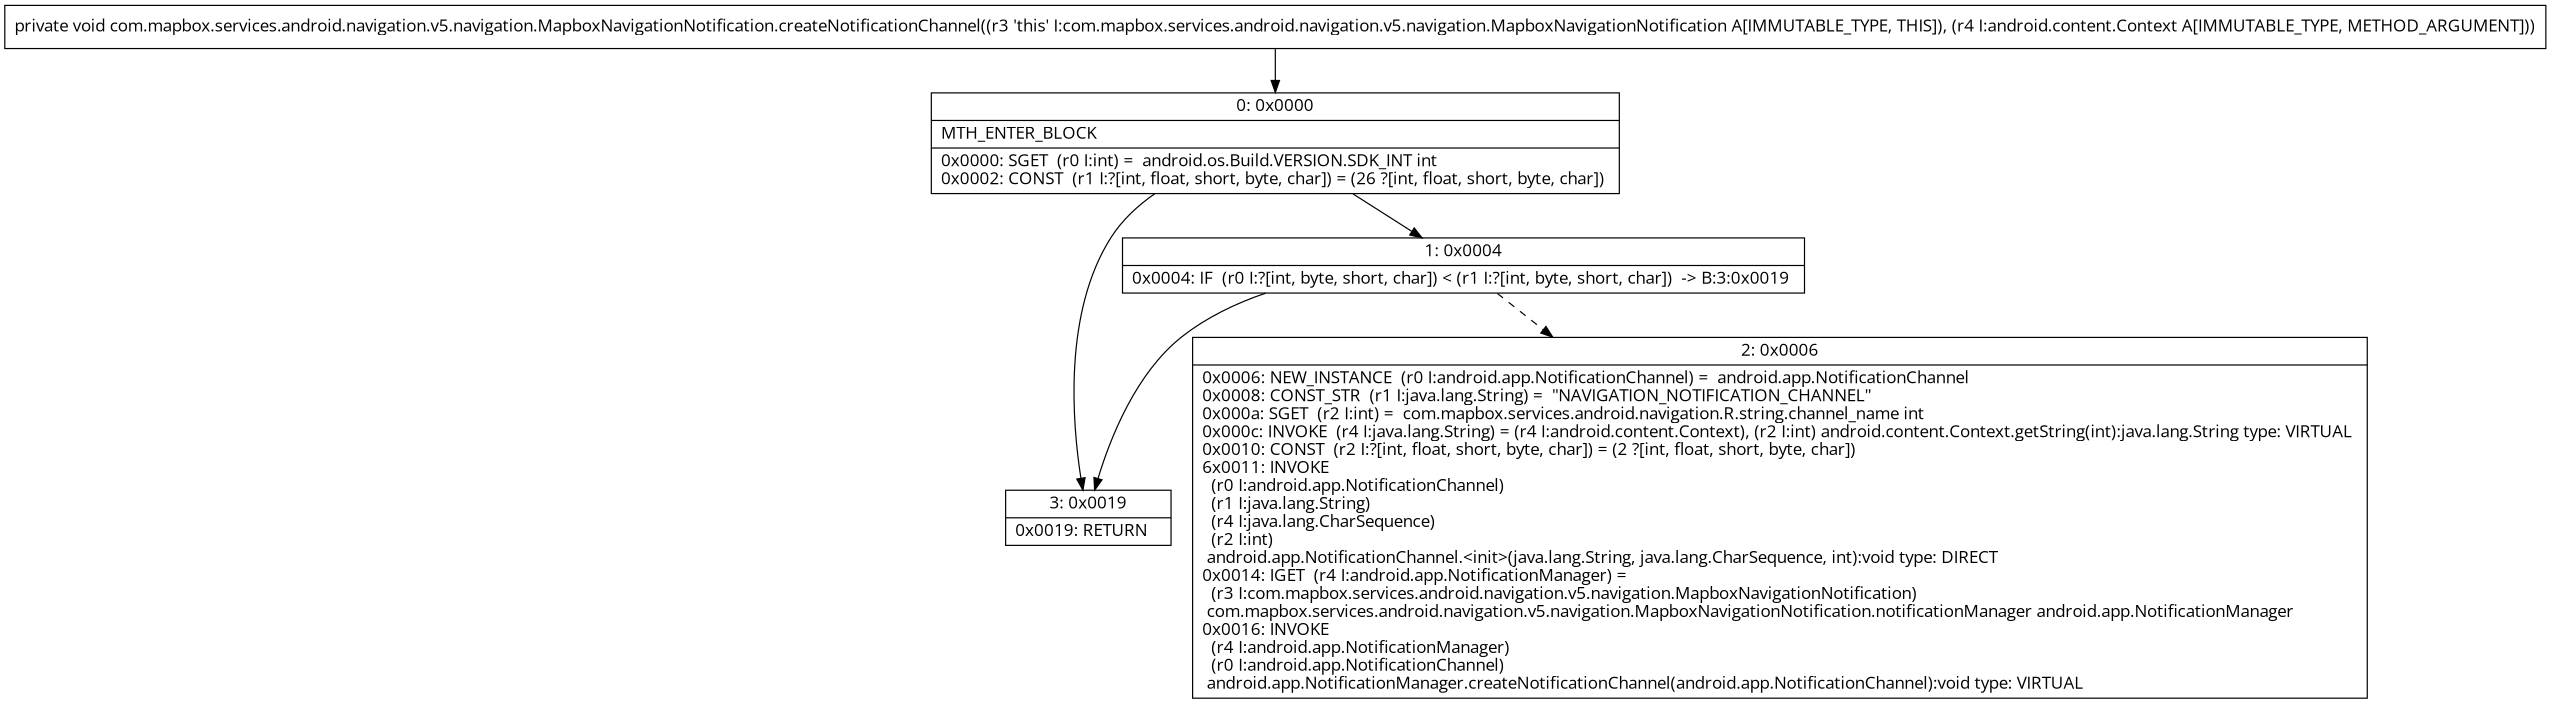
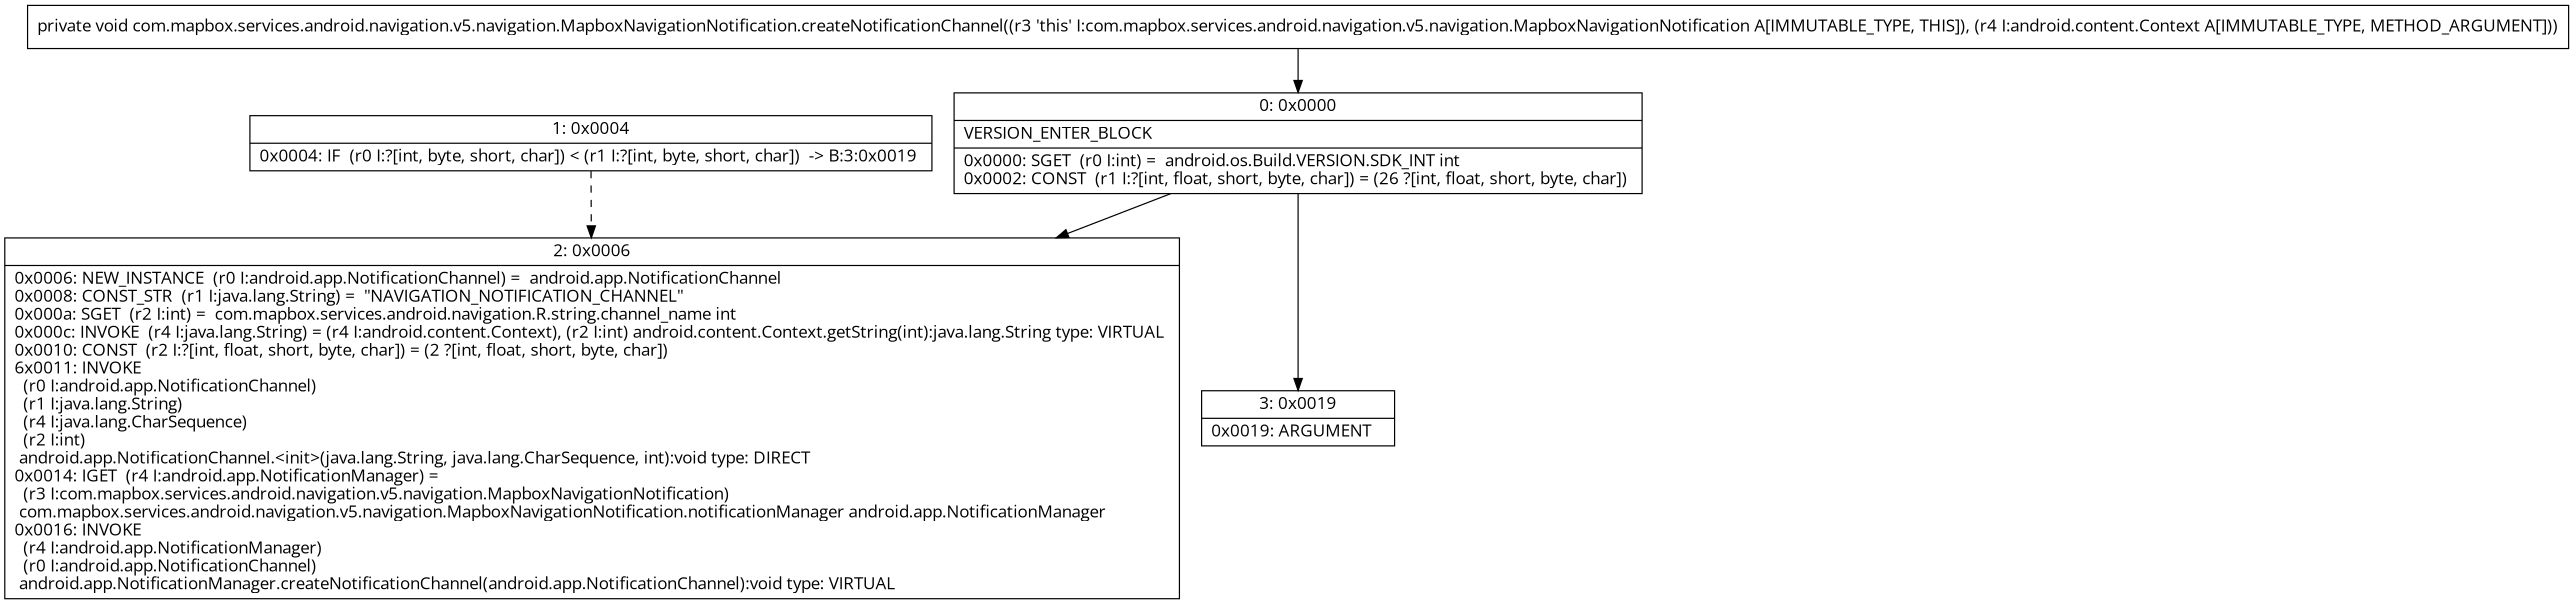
node "0: 0x0000": text "MTH_ENTER_BLOCK" -> "VERSION_ENTER_BLOCK"
edge "0: 0x0000" -> "1: 0x0004": now "0: 0x0000" -> "2: 0x0006"
edge "1: 0x0004" -> "3: 0x0019": removed
node "3: 0x0019": text "0x0019: RETURN" -> "0x0019: ARGUMENT"
